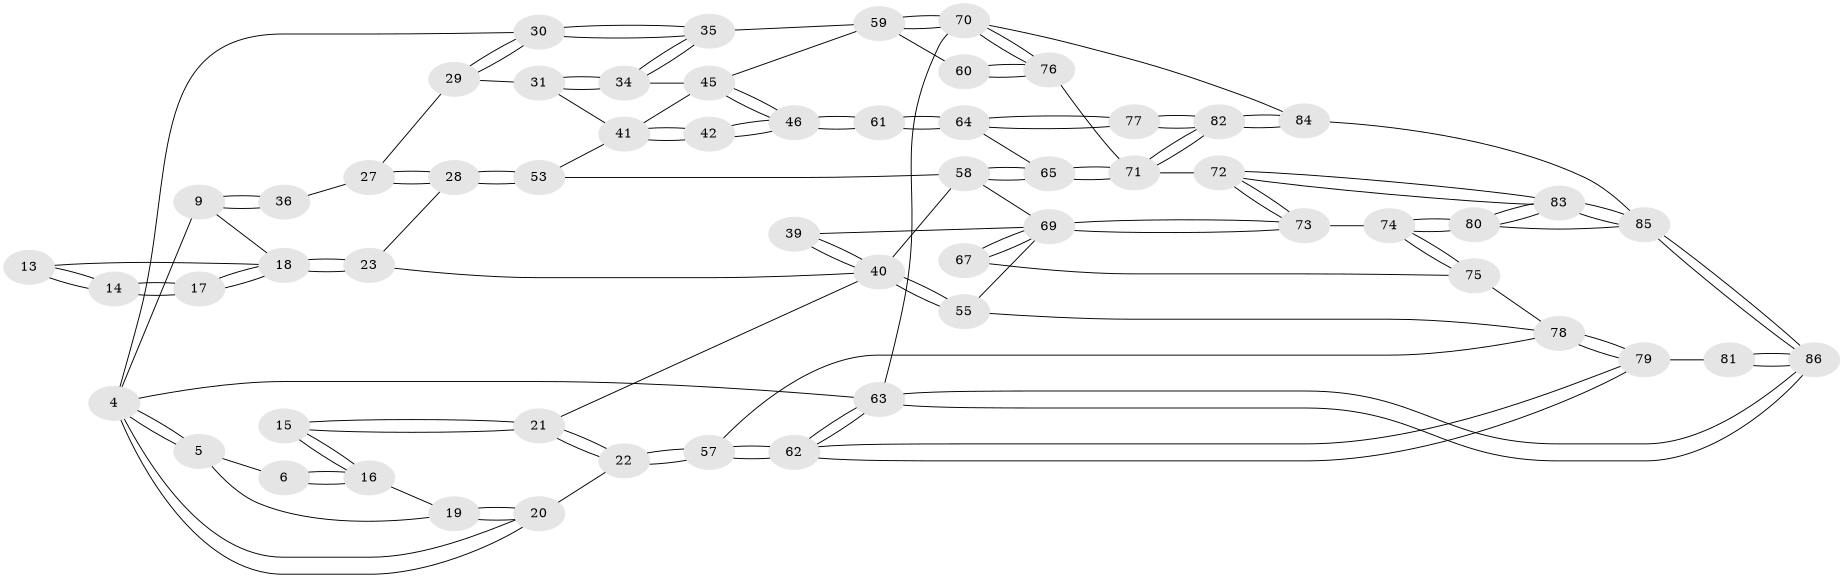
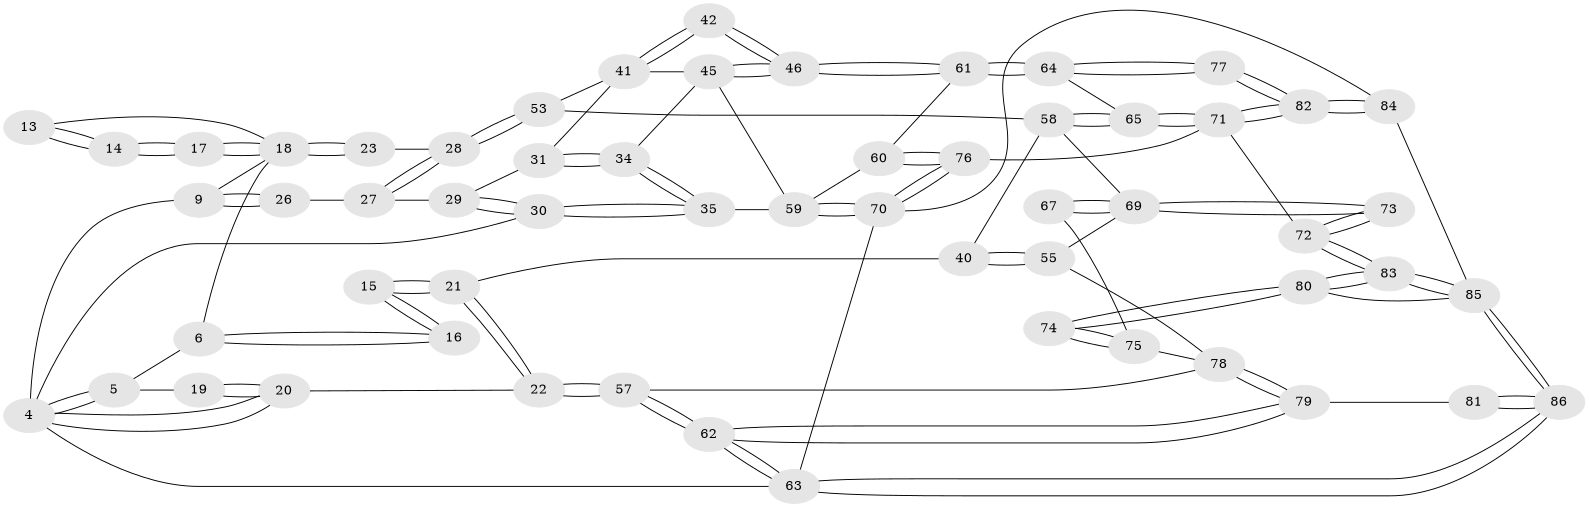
edge "61" -- "60": added
node "36": label "36" -> "26"
edge "73" -- "74": removed
node "39": removed
edge "18" -- "6": added
edge "23" -- "40": removed
edge "16" -- "19": removed
